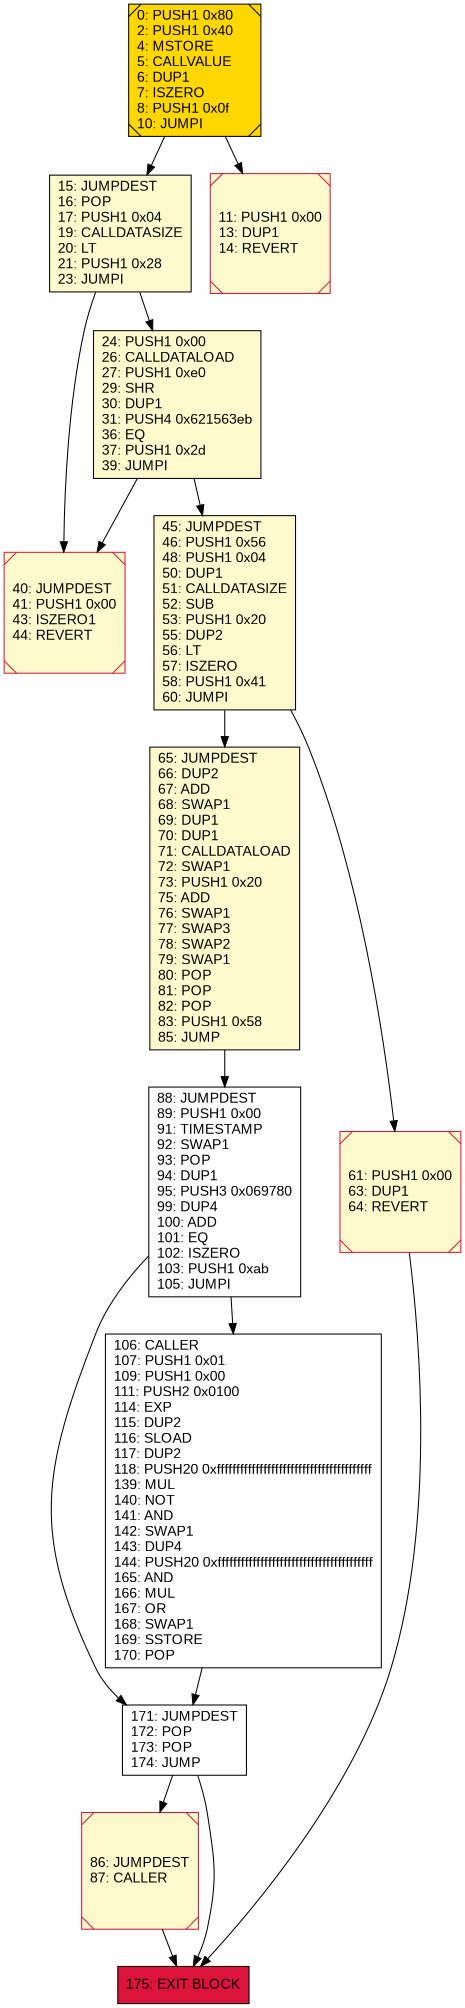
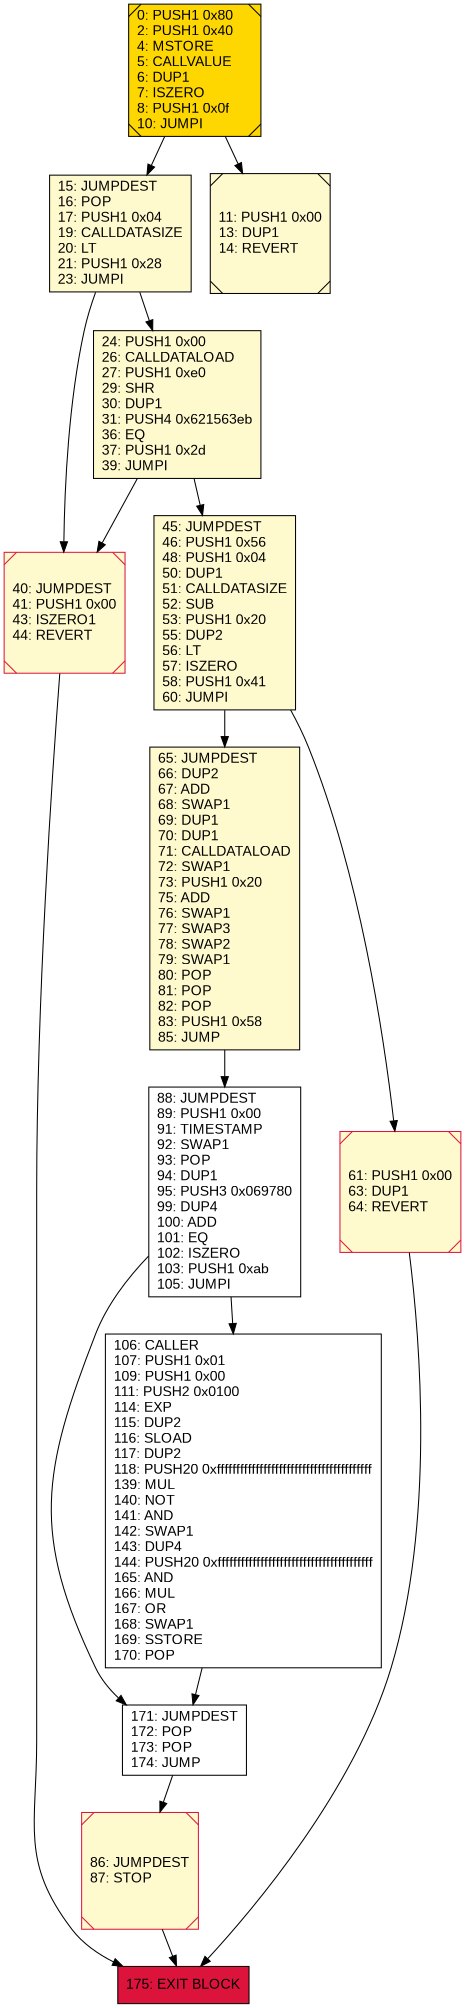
node "11: PUSH1 0x00 13: DUP1 14: REVERT": color crimson -> black
edge "171: JUMPDEST 172: POP 173: POP 174: JUMP" -> "175: EXIT BLOCK": now "40: JUMPDEST 41: PUSH1 0x00 43: ISZERO1 44: REVERT" -> "175: EXIT BLOCK"
node "86: JUMPDEST 87: CALLER": label "86: JUMPDEST 87: CALLER" -> "86: JUMPDEST 87: STOP"
